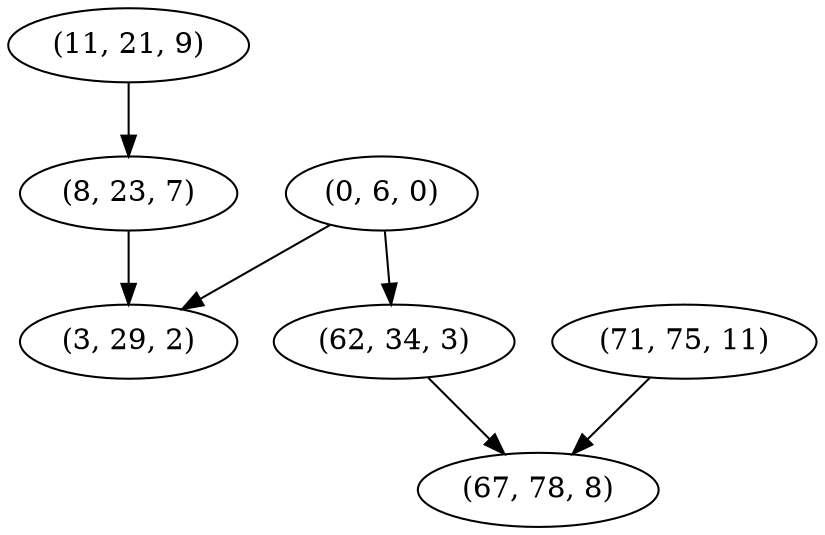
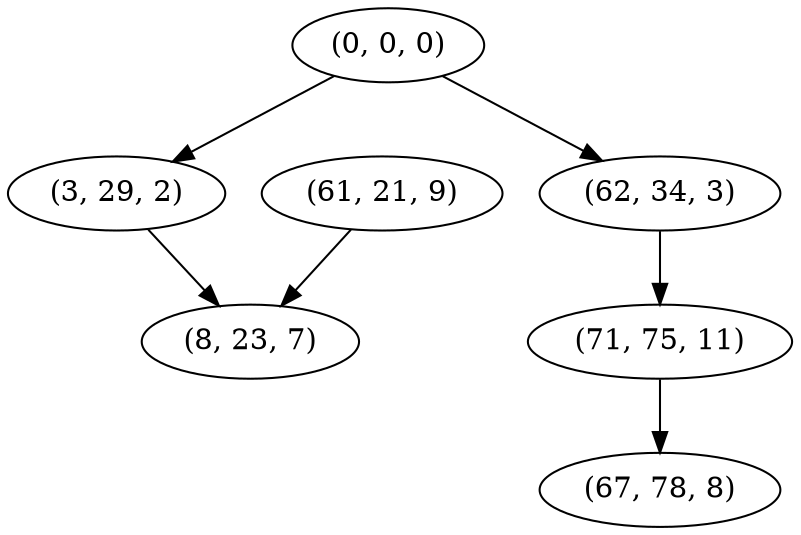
node "(11, 21, 9)": label "(11, 21, 9)" -> "(61, 21, 9)"
node "(0, 6, 0)": label "(0, 6, 0)" -> "(0, 0, 0)"
edge "(8, 23, 7)" -> "(3, 29, 2)": reversed
edge "(62, 34, 3)" -> "(67, 78, 8)": now "(62, 34, 3)" -> "(71, 75, 11)"
